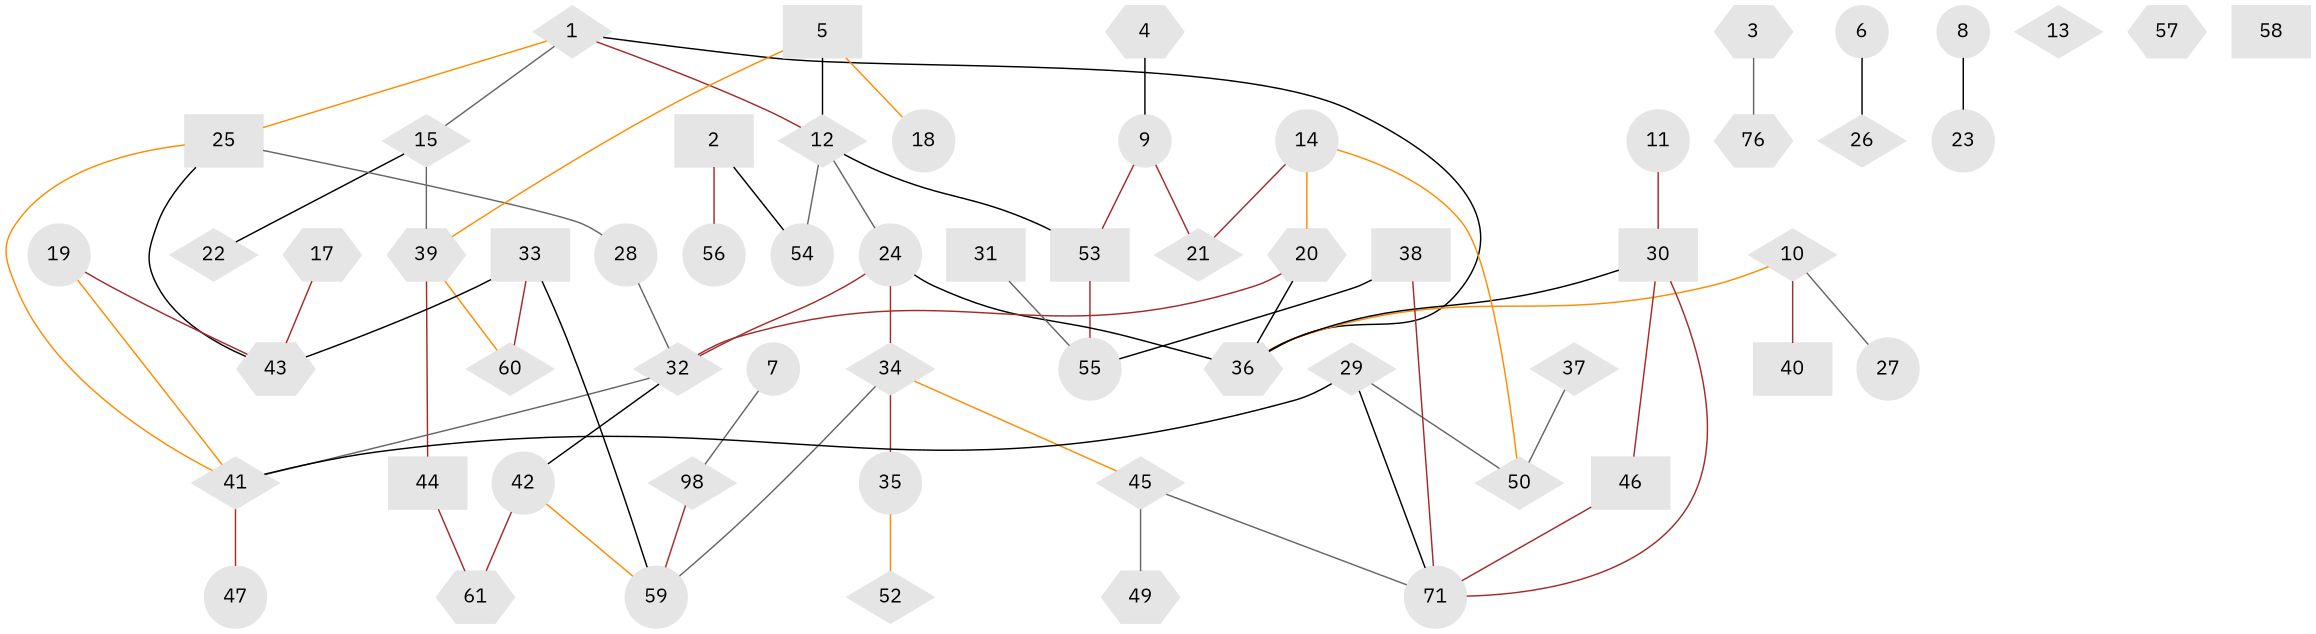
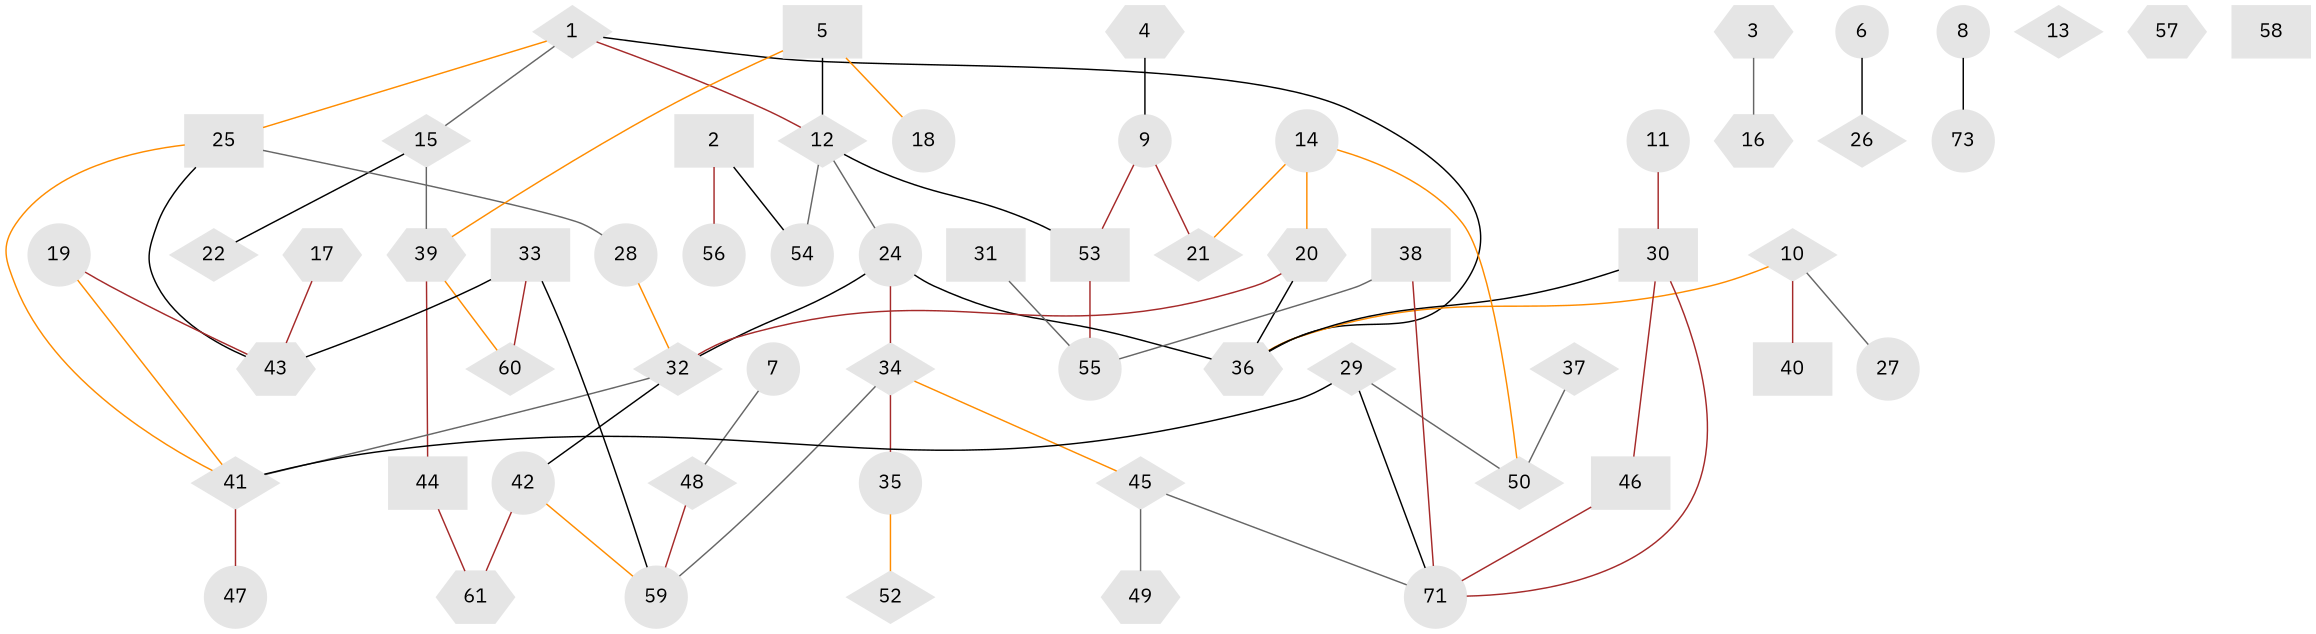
node "76": label "76" -> "16"
node "23": label "23" -> "73"
edge "14" -- "21": color brown -> darkorange
edge "28" -- "32": color gray40 -> darkorange
edge "24" -- "32": color brown -> black
edge "38" -- "55": color black -> gray40
node "98": label "98" -> "48"
